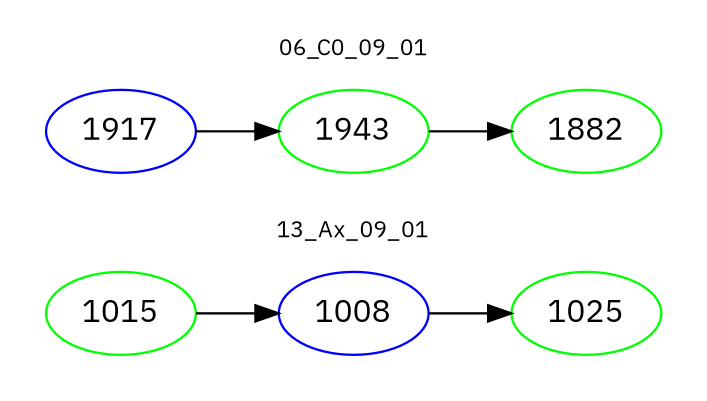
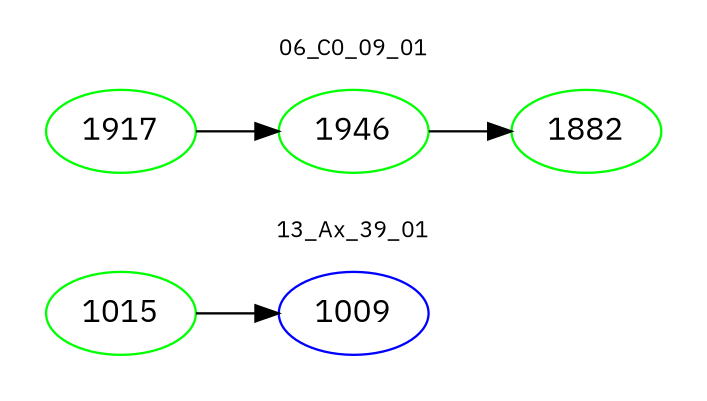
node "1917": color blue -> green
node "1943": label "1943" -> "1946"
cluster "13_Ax_09_01": label "13_Ax_09_01" -> "13_Ax_39_01"
node "1008": label "1008" -> "1009"
node "1025": removed
